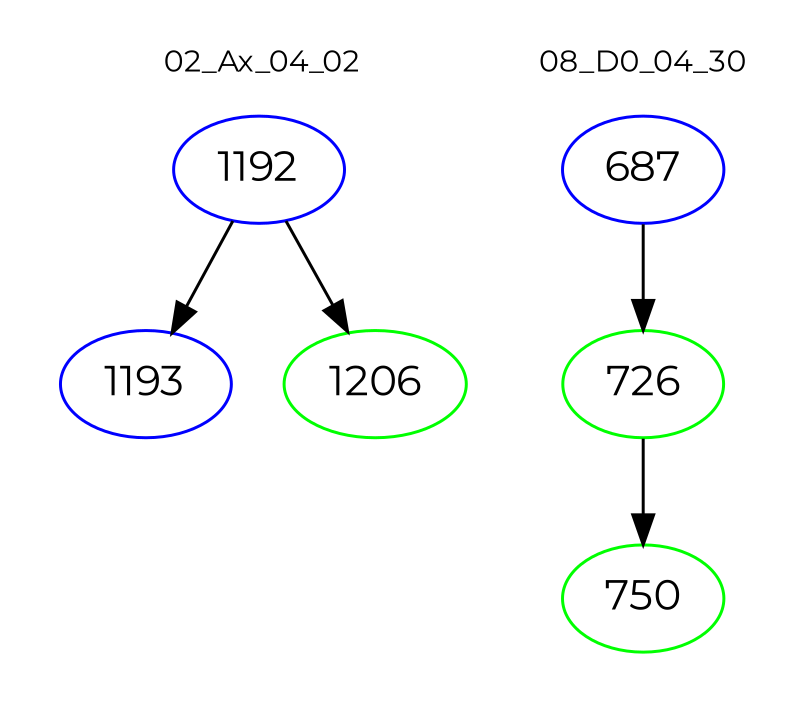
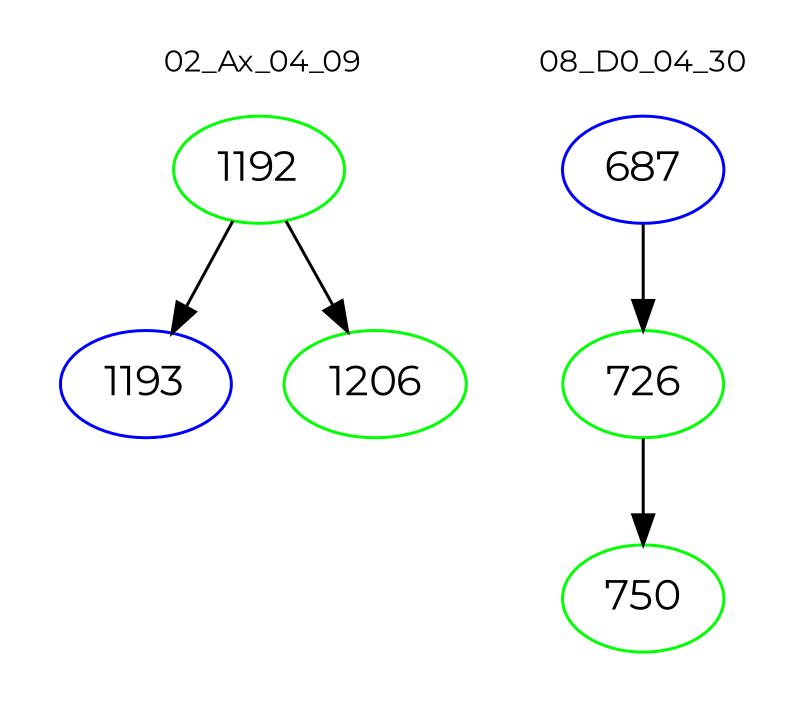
cluster "02_Ax_04_02": label "02_Ax_04_02" -> "02_Ax_04_09"
node "1192": color blue -> green
